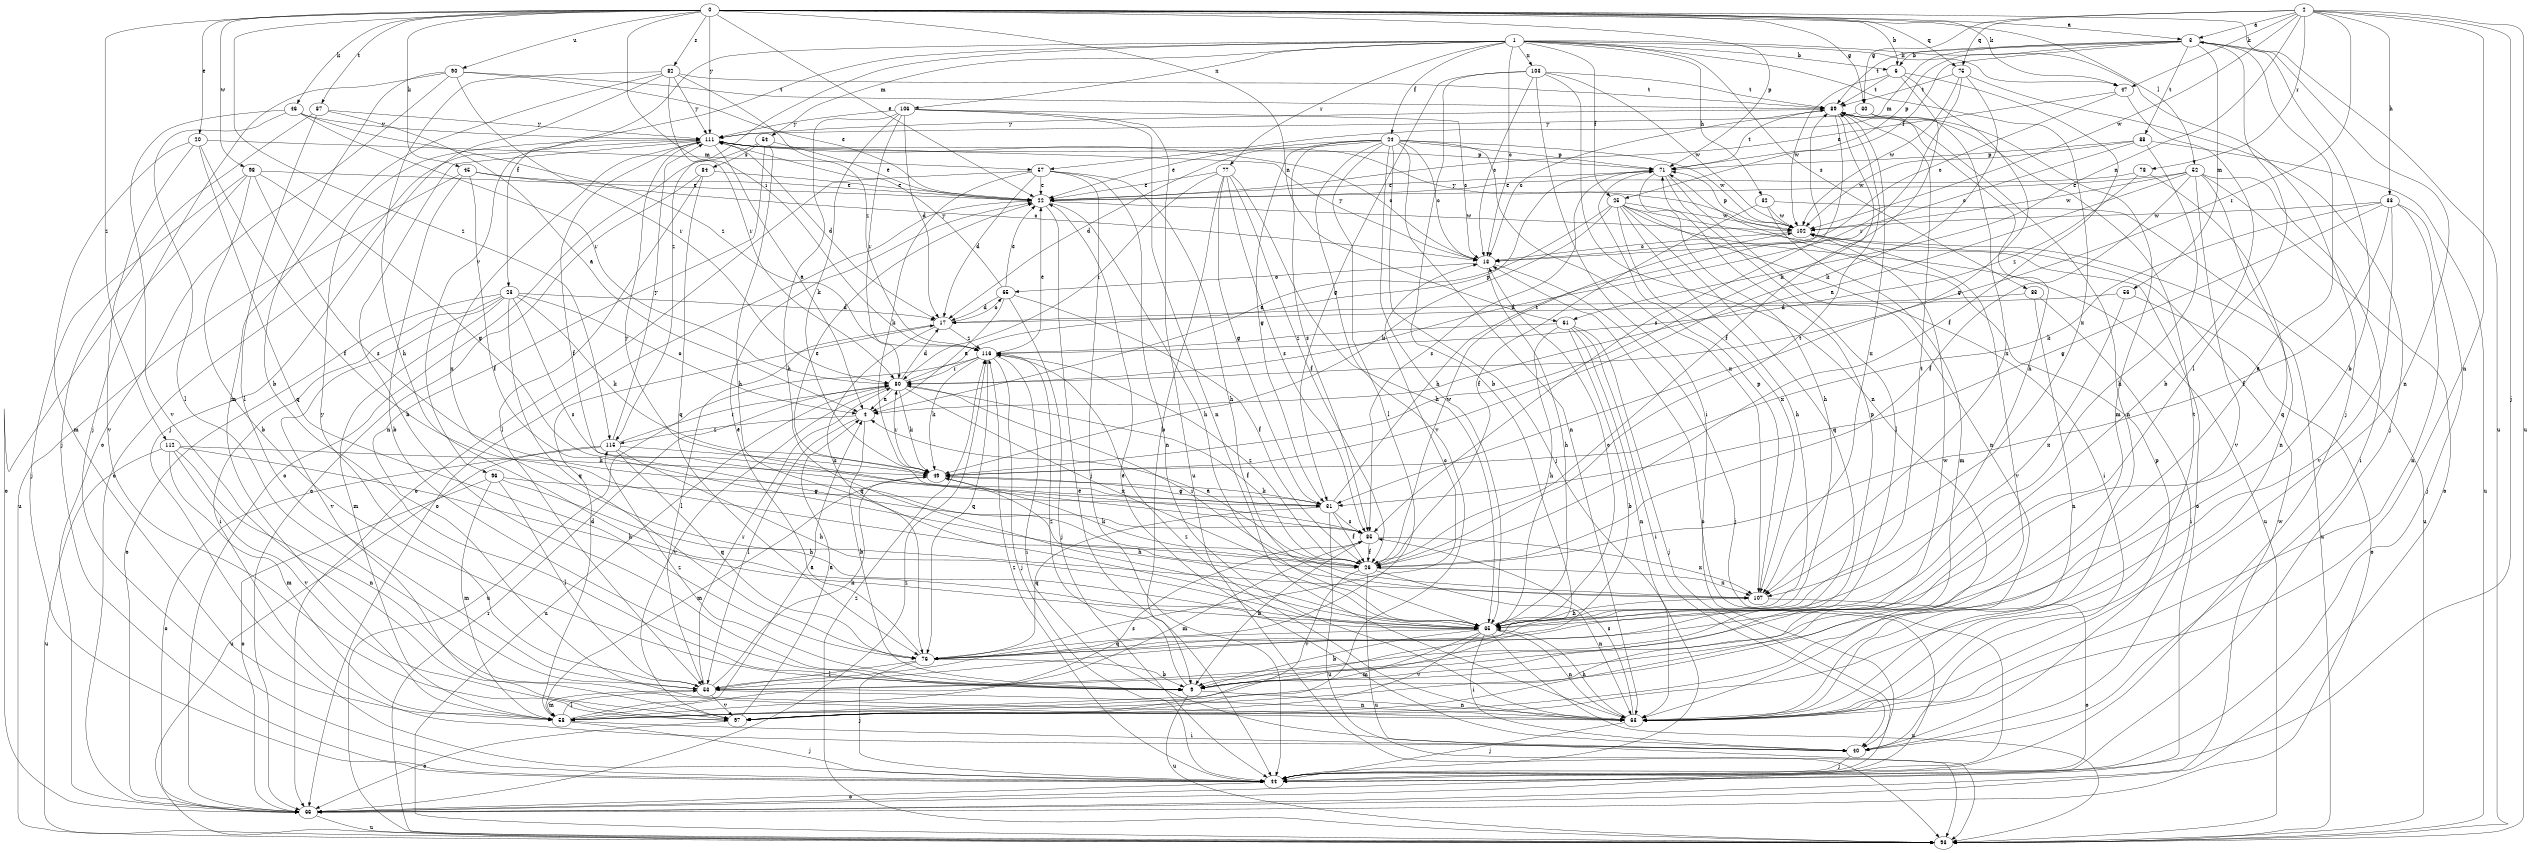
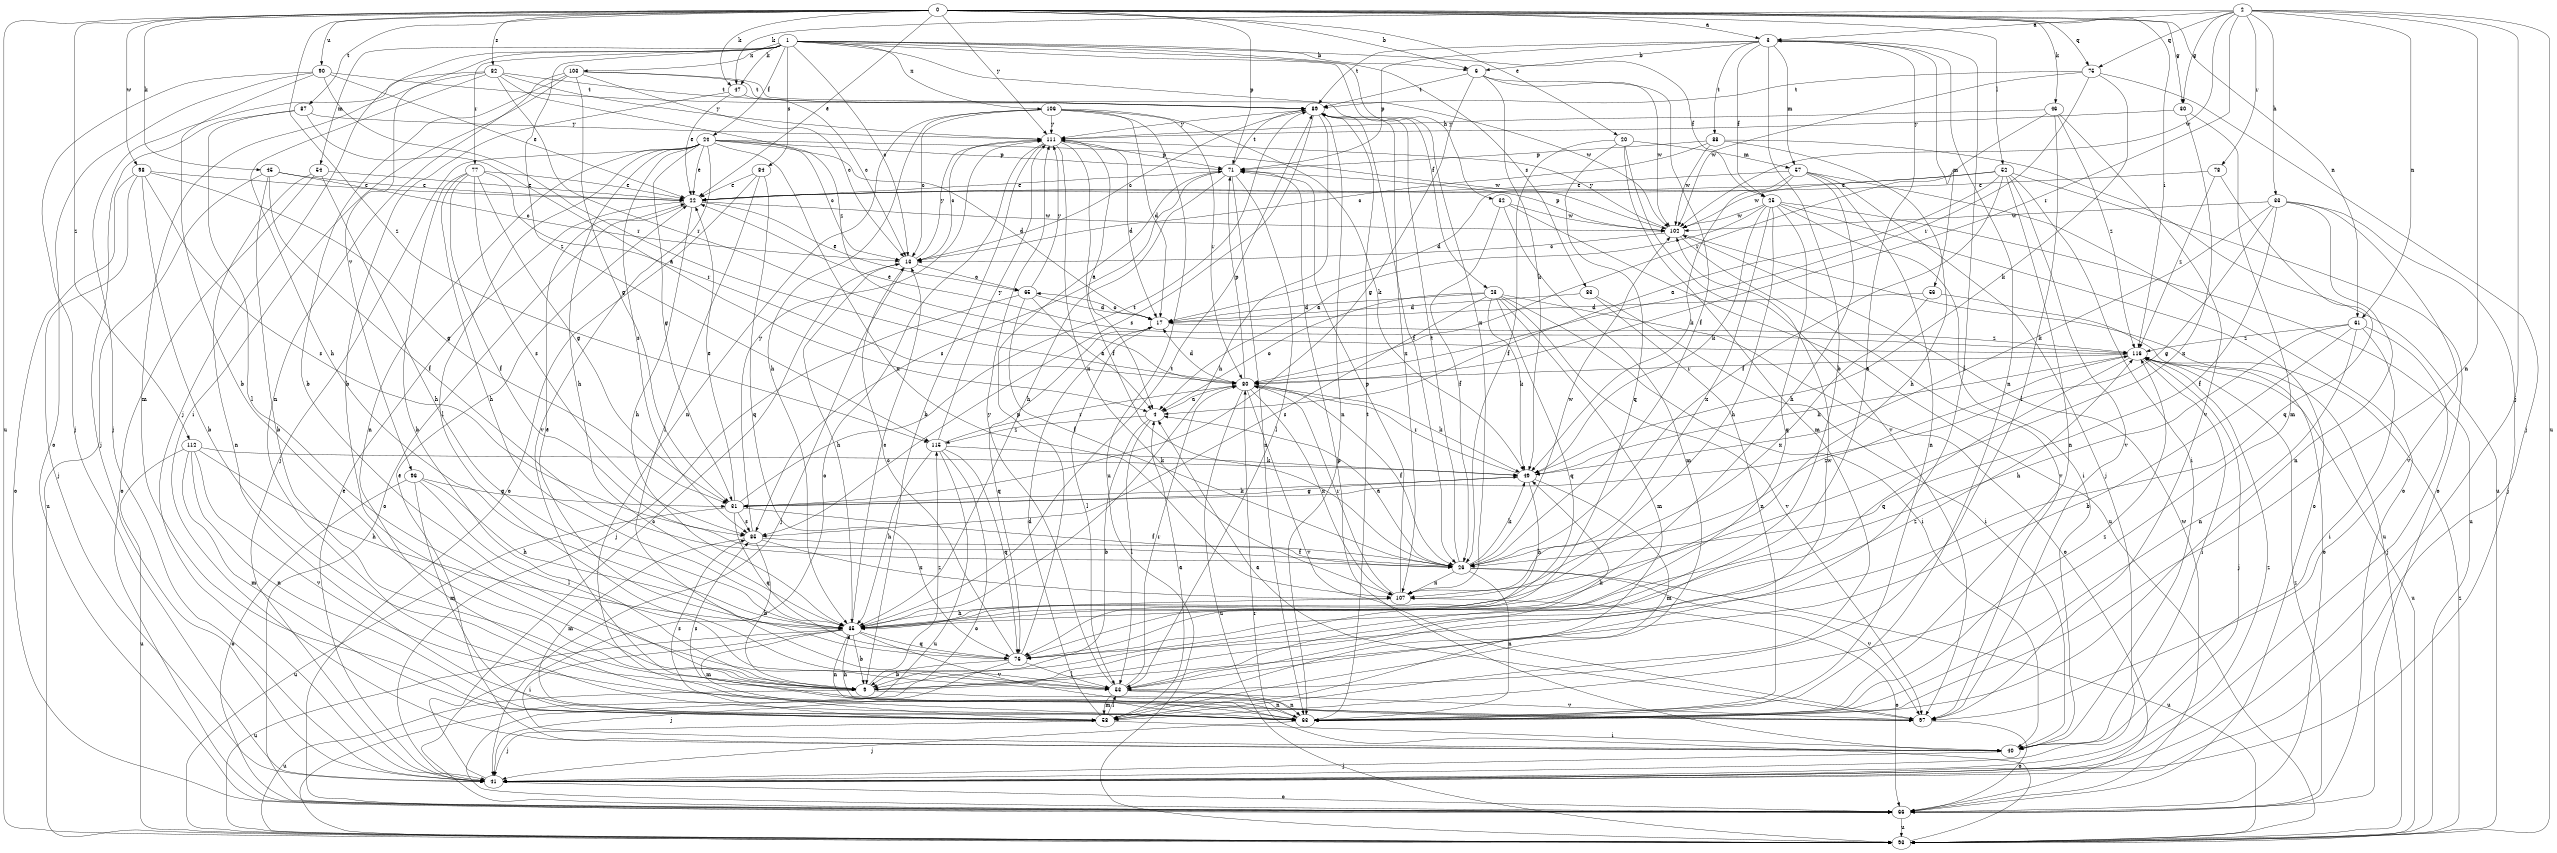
edge "54" -> "84": now "1" -> "84"
edge "65" -> "22": reversed
node "44": label "44" -> "41"
